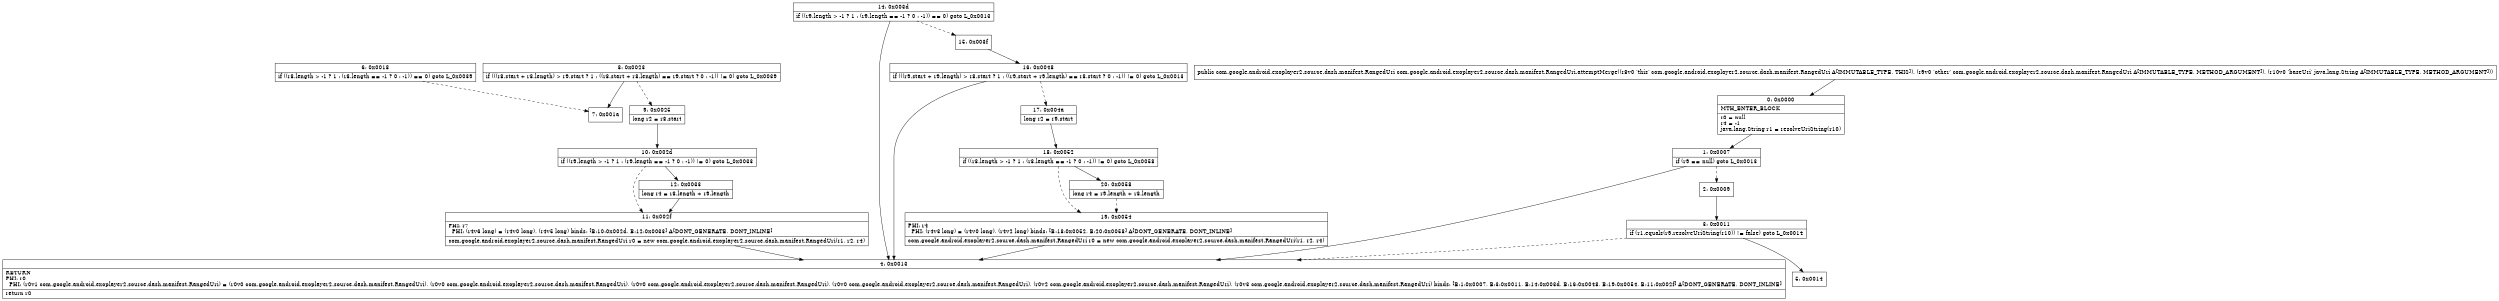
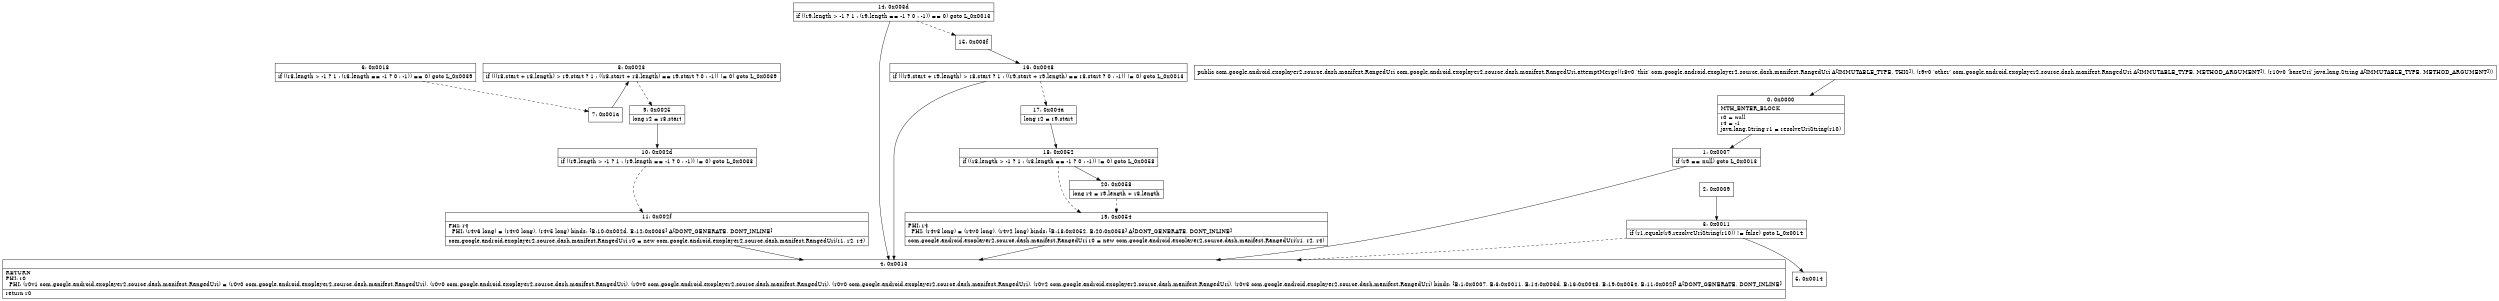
edge "8: 0x0023" -> "7: 0x001a": reversed
edge "1: 0x0007" -> "2: 0x0009": removed
node "12: 0x0033": removed
node "11: 0x002f": text "PHI: r7" -> "PHI: r4"
